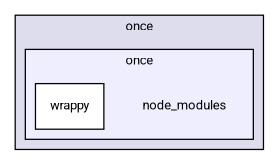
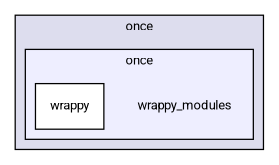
node "node_modules": label "node_modules" -> "wrappy_modules"
